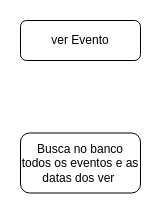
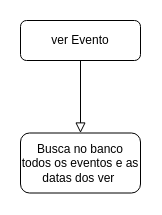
edge "ver Evento" -> "Busca no banco todos os eventos e as datas dos ver": added
